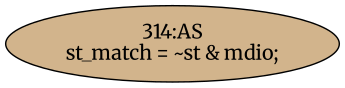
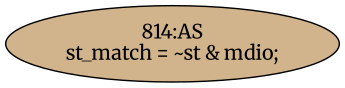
node "314:AS st_match = ~st & mdio;": label "314:AS st_match = ~st & mdio;" -> "814:AS st_match = ~st & mdio;"
